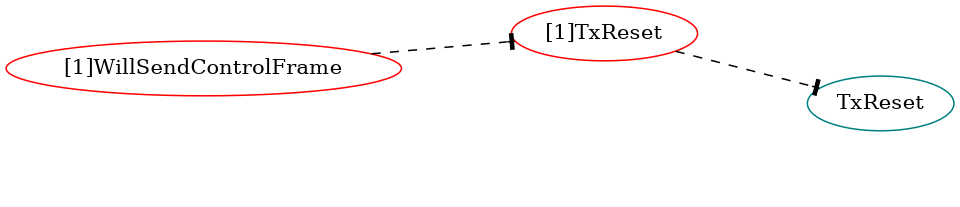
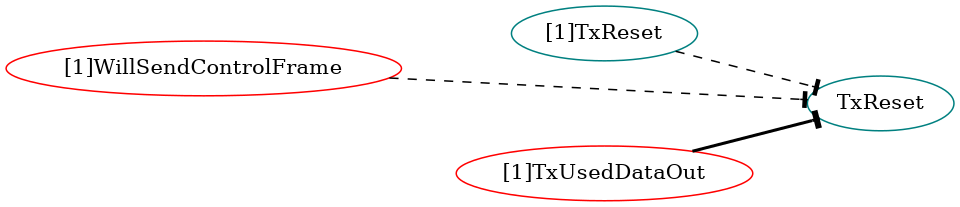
node "[1]TxReset": color red -> teal
edge "[1]WillSendControlFrame" -> "[1]TxReset": now "[1]WillSendControlFrame" -> "TxReset"
node "[1]TxUsedDataOut": added
